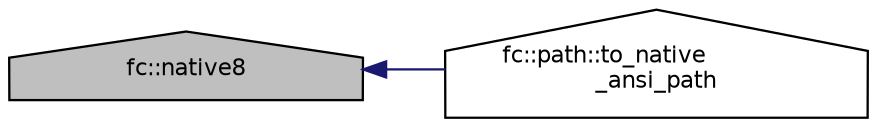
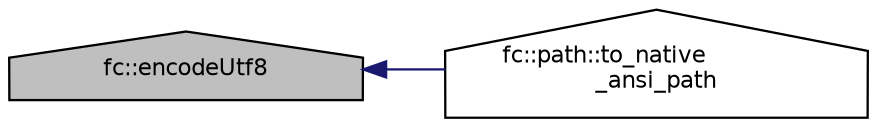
node "fc::native8": label "fc::native8" -> "fc::encodeUtf8"
